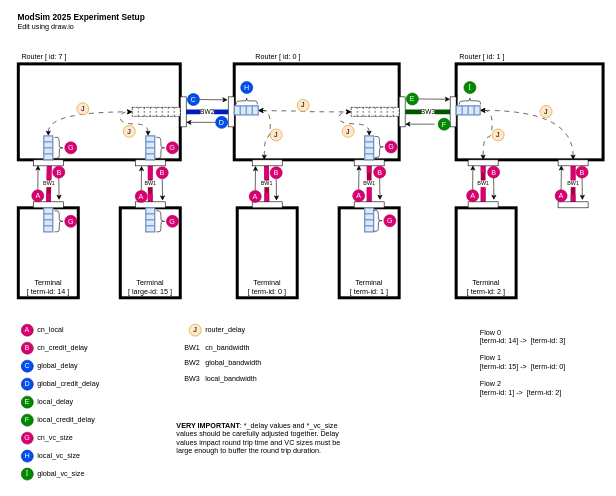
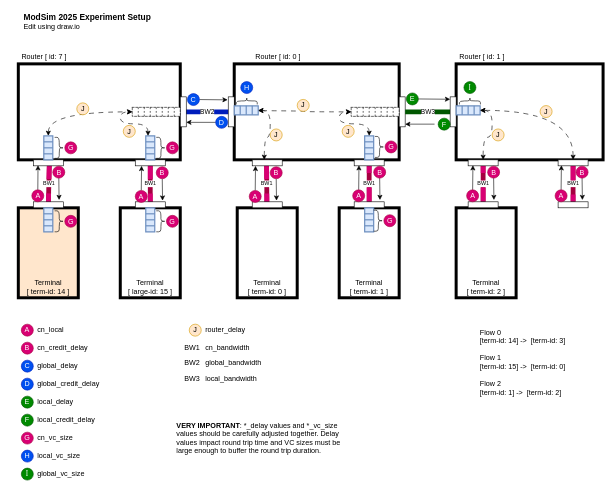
node "ModSim 2025 Experiment Setup Edit using draw.io": moved (92, 21) -> (98, 21)
node "Terminal [ term-id: 14 ]": fillcolor #ffffff -> #ffe6cc
